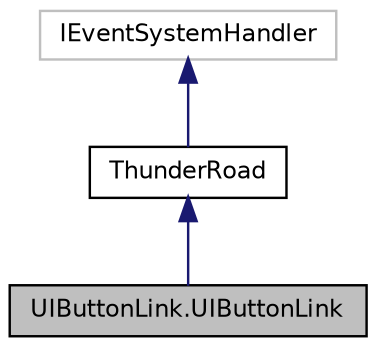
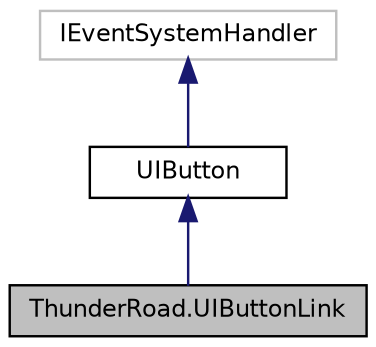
node "ThunderRoad": label "ThunderRoad" -> "UIButton"
node "UIButtonLink.UIButtonLink": label "UIButtonLink.UIButtonLink" -> "ThunderRoad.UIButtonLink"
